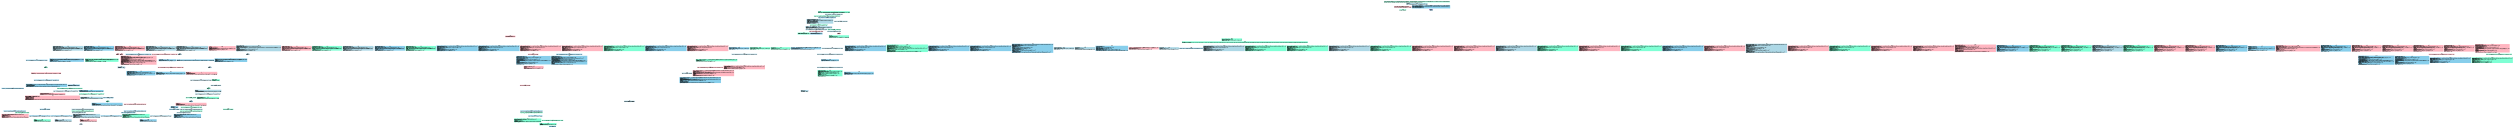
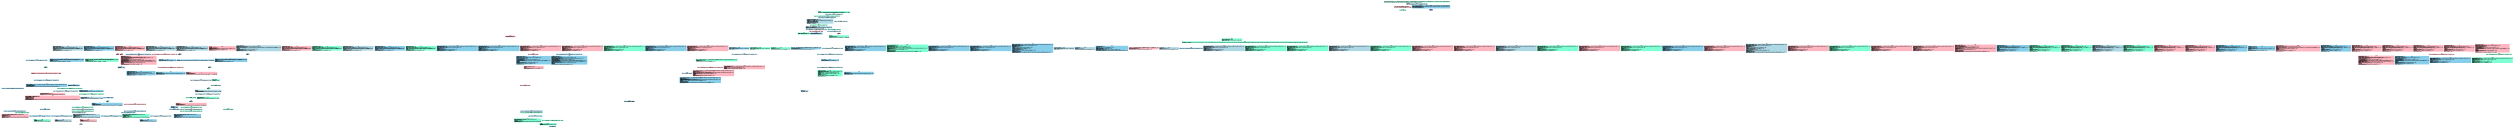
node "106: 0x0193": fillcolor skyblue -> lightpink
node "44: 0x0086": added
node "83: 0x00ed": removed
